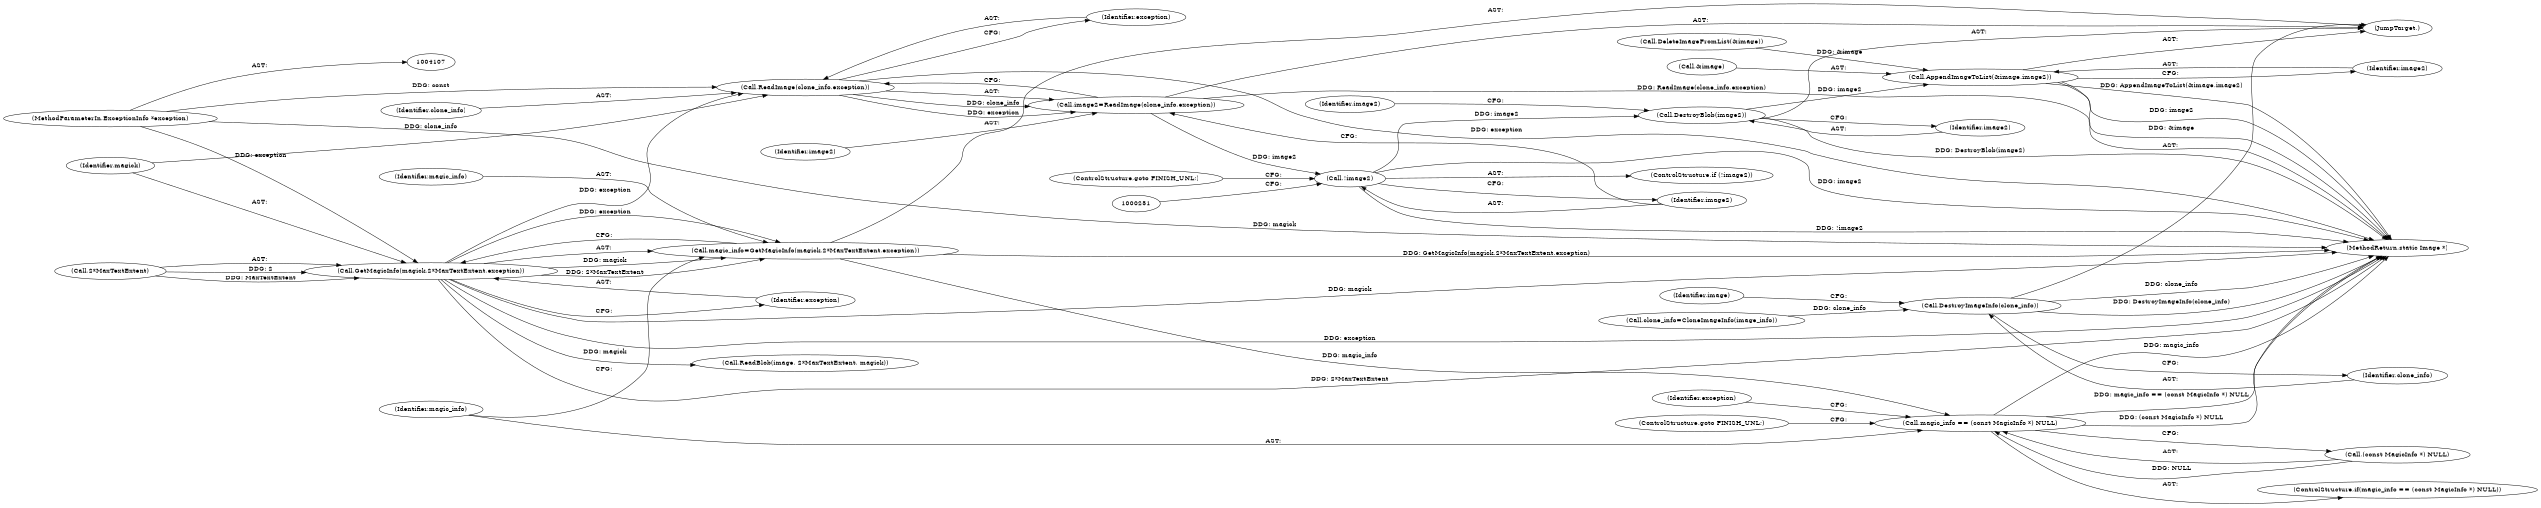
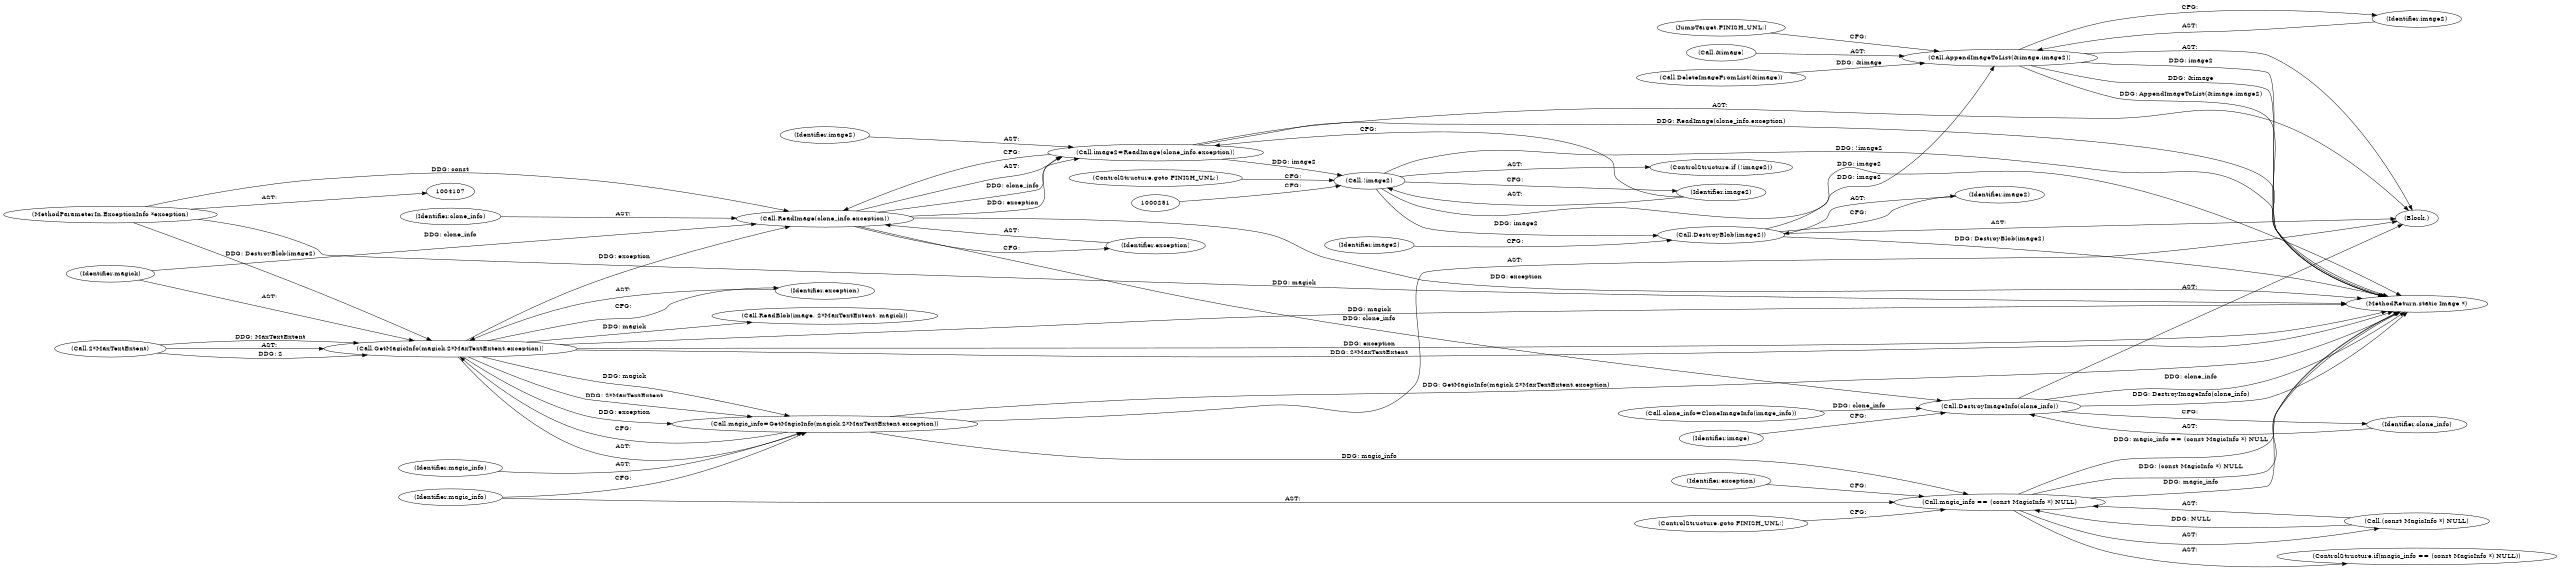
node "(JumpTarget,FINISH_UNL:)": added
node "(JumpTarget,)": label "(JumpTarget,)" -> "(Block,)"
edge "(MethodParameterIn,ExceptionInfo *exception)" -> "(Call,GetMagicInfo(magick,2*MaxTextExtent,exception))": label "DDG: exception" -> "DDG: DestroyBlob(image2)"
edge "(Call,ReadImage(clone_info,exception))" -> "(Call,DestroyImageInfo(clone_info))": added, label "DDG: clone_info"
edge "(Call,magic_info == (const MagicInfo *) NULL)" -> "(Call,(const MagicInfo *) NULL)": label "CFG: " -> "AST: "
